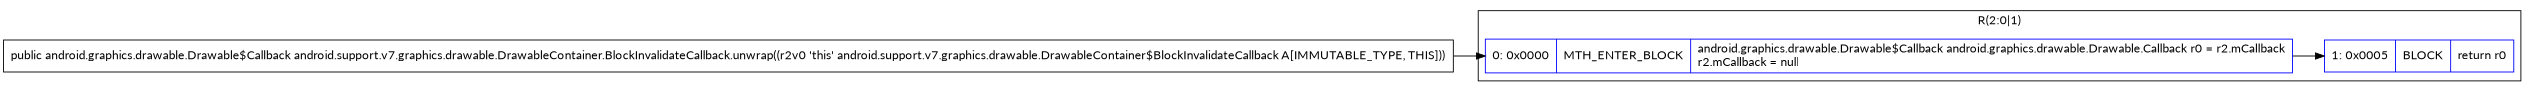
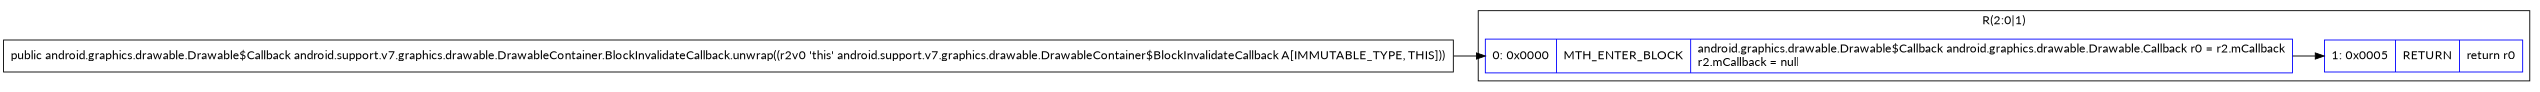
node "1: 0x0005": text "BLOCK" -> "RETURN"
